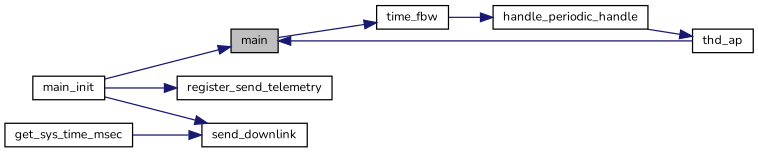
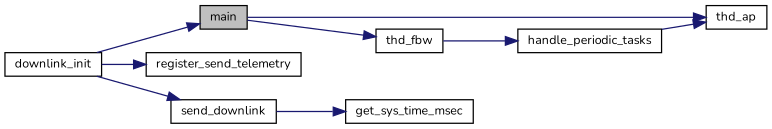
node "time_fbw": label "time_fbw" -> "thd_fbw"
node "handle_periodic_handle": label "handle_periodic_handle" -> "handle_periodic_tasks"
edge "thd_ap" -> "main": reversed
node "main_init": label "main_init" -> "downlink_init"
edge "get_sys_time_msec" -> "send_downlink": reversed
